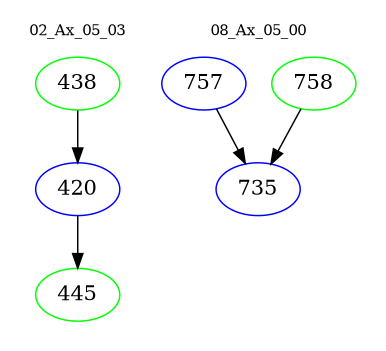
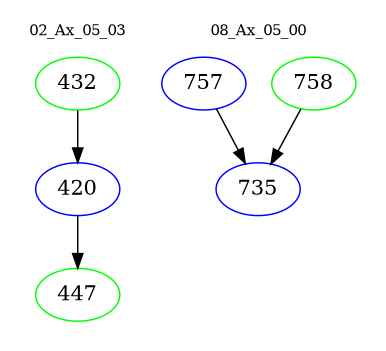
node "438": label "438" -> "432"
node "445": label "445" -> "447"
